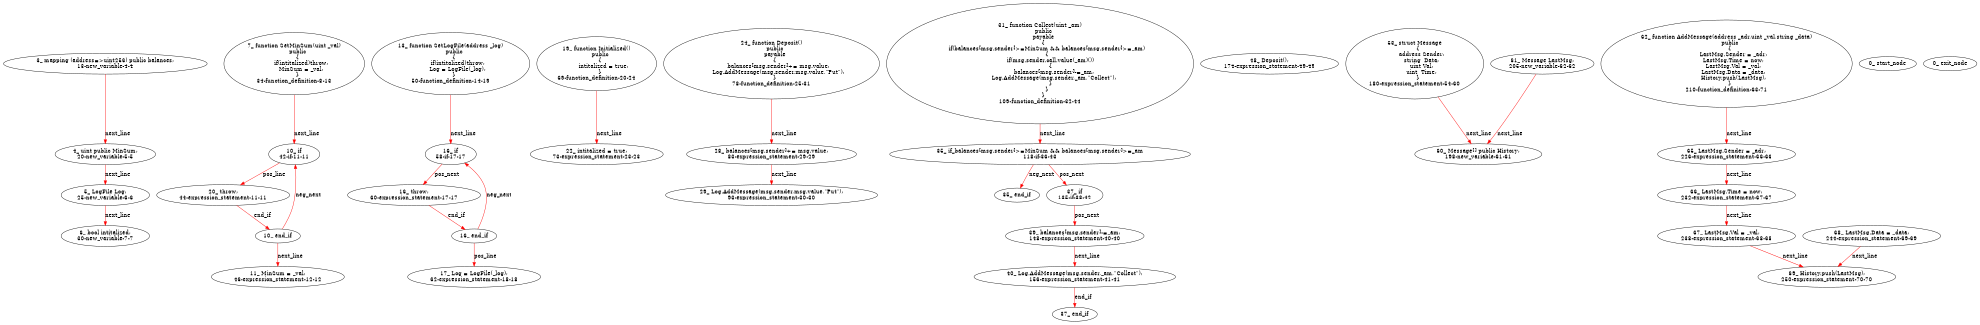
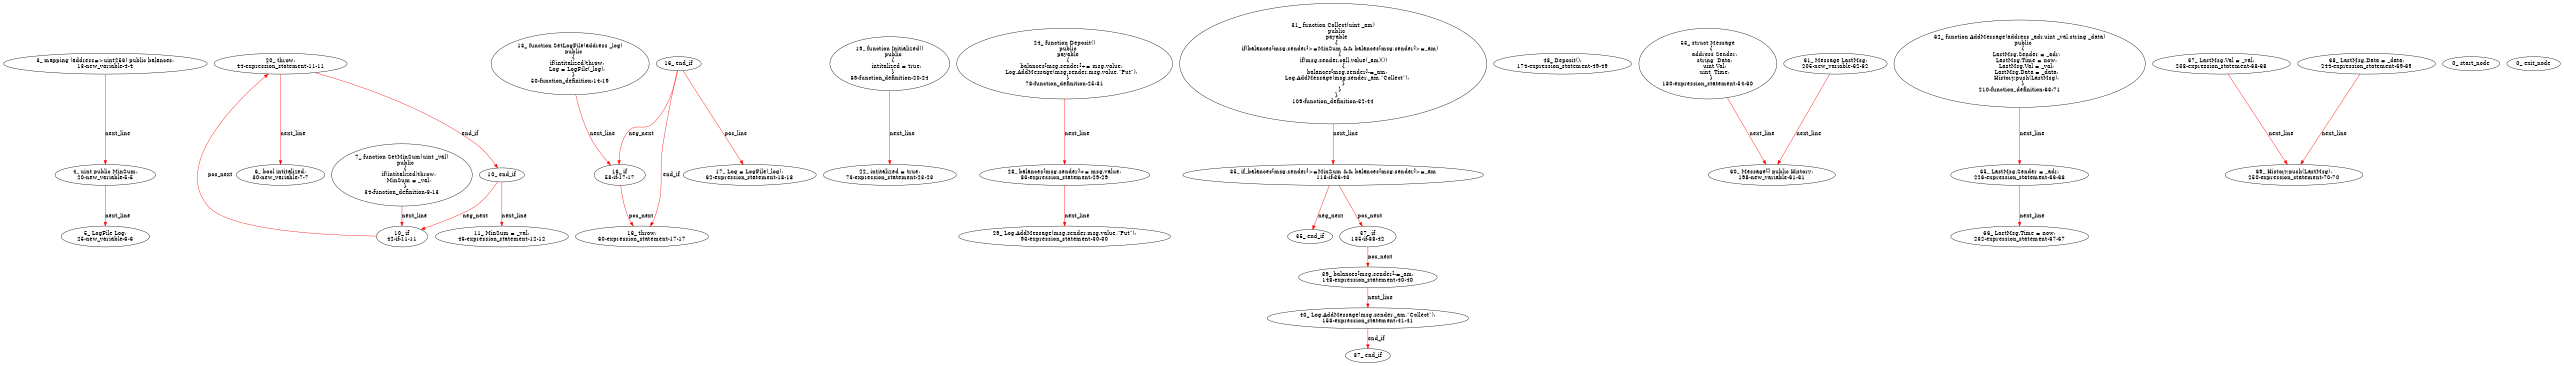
edge "10_ if 42-if-11-11" -> "20_ throw; 44-expression_statement-11-11": label "pos_line" -> "pos_next"
edge "5_ LogFile Log; 25-new_variable-6-6" -> "6_ bool intitalized; 30-new_variable-7-7": now "20_ throw; 44-expression_statement-11-11" -> "6_ bool intitalized; 30-new_variable-7-7"
edge "66_ LastMsg.Time = now; 232-expression_statement-67-67" -> "67_ LastMsg.Val = _val; 238-expression_statement-68-68": removed, label "next_line"
edge "16_ throw; 60-expression_statement-17-17" -> "16_ end_if": reversed
